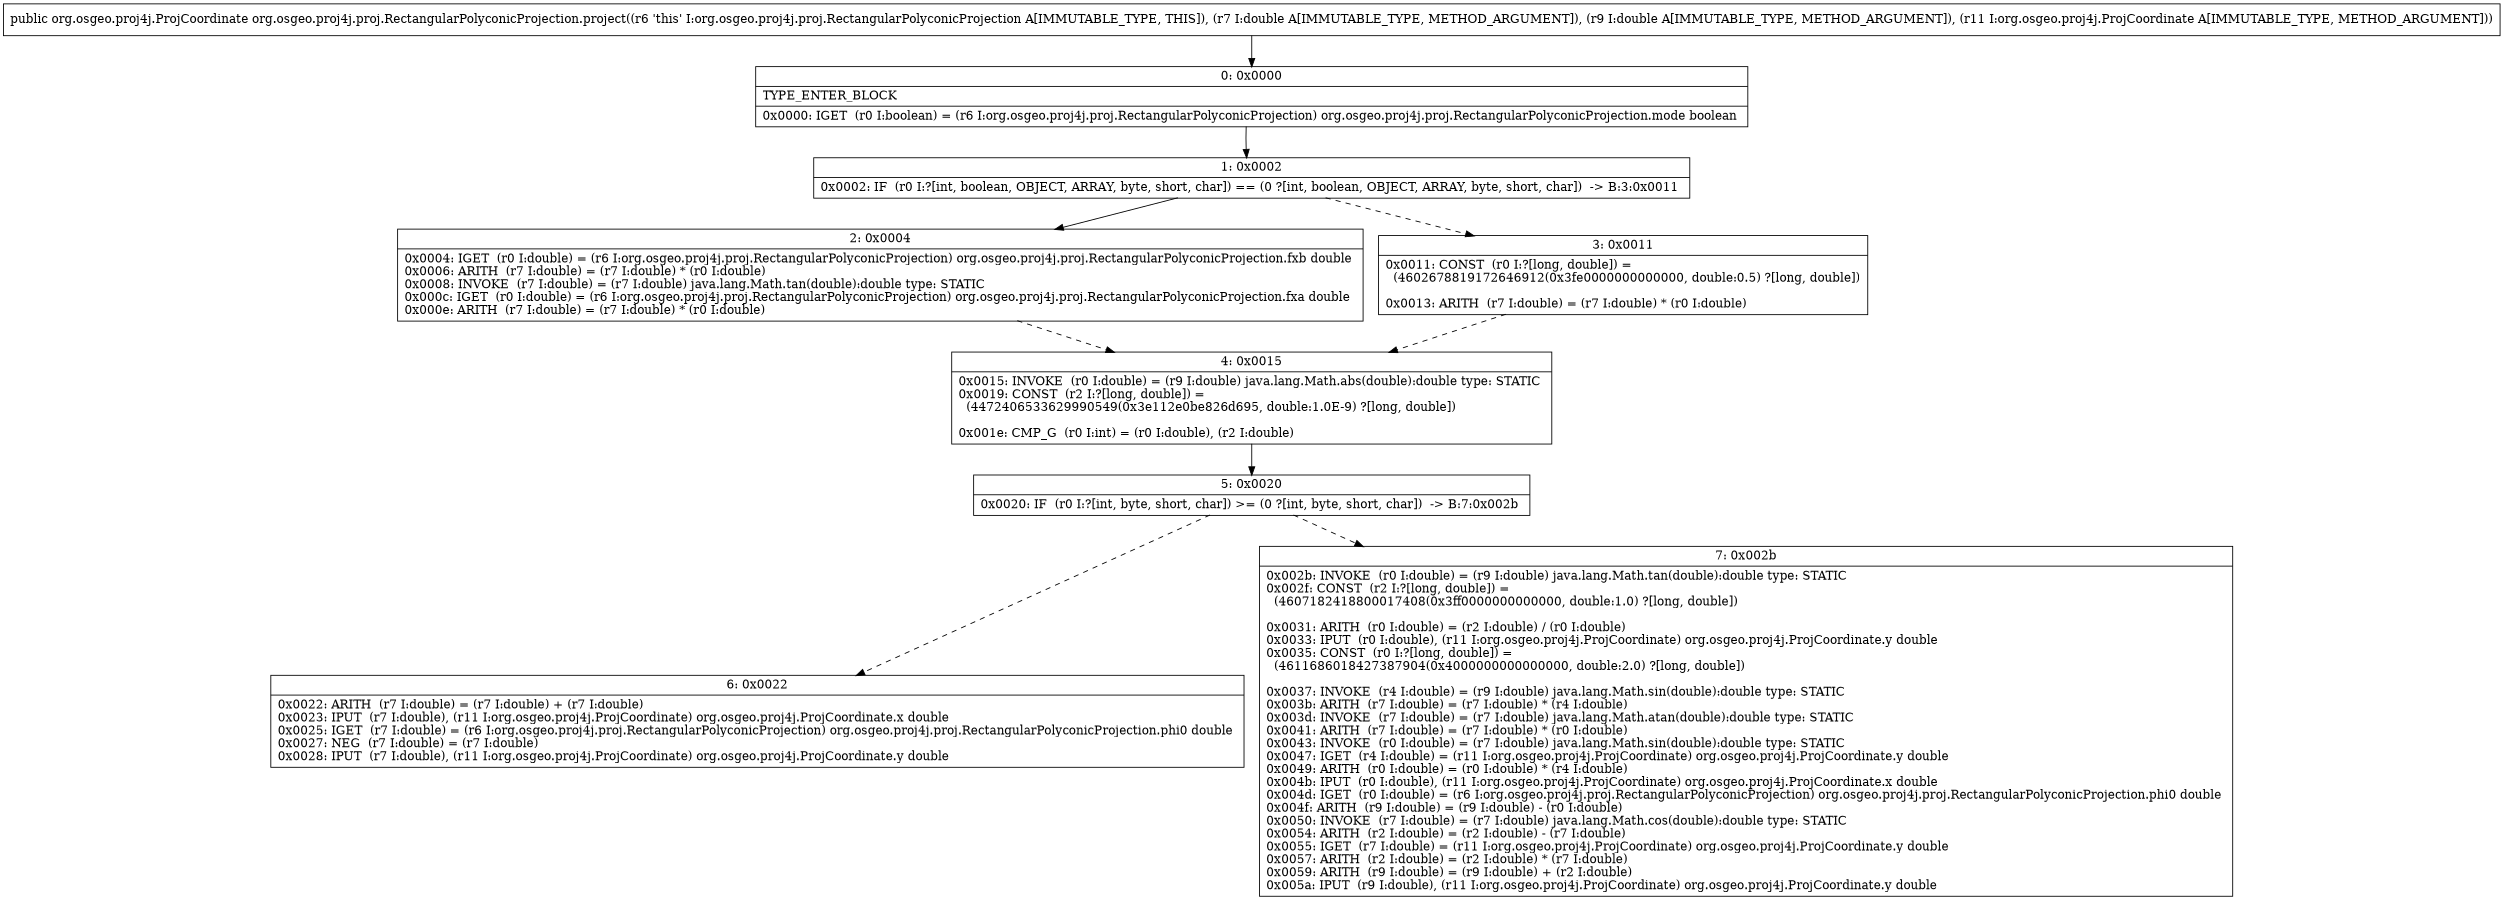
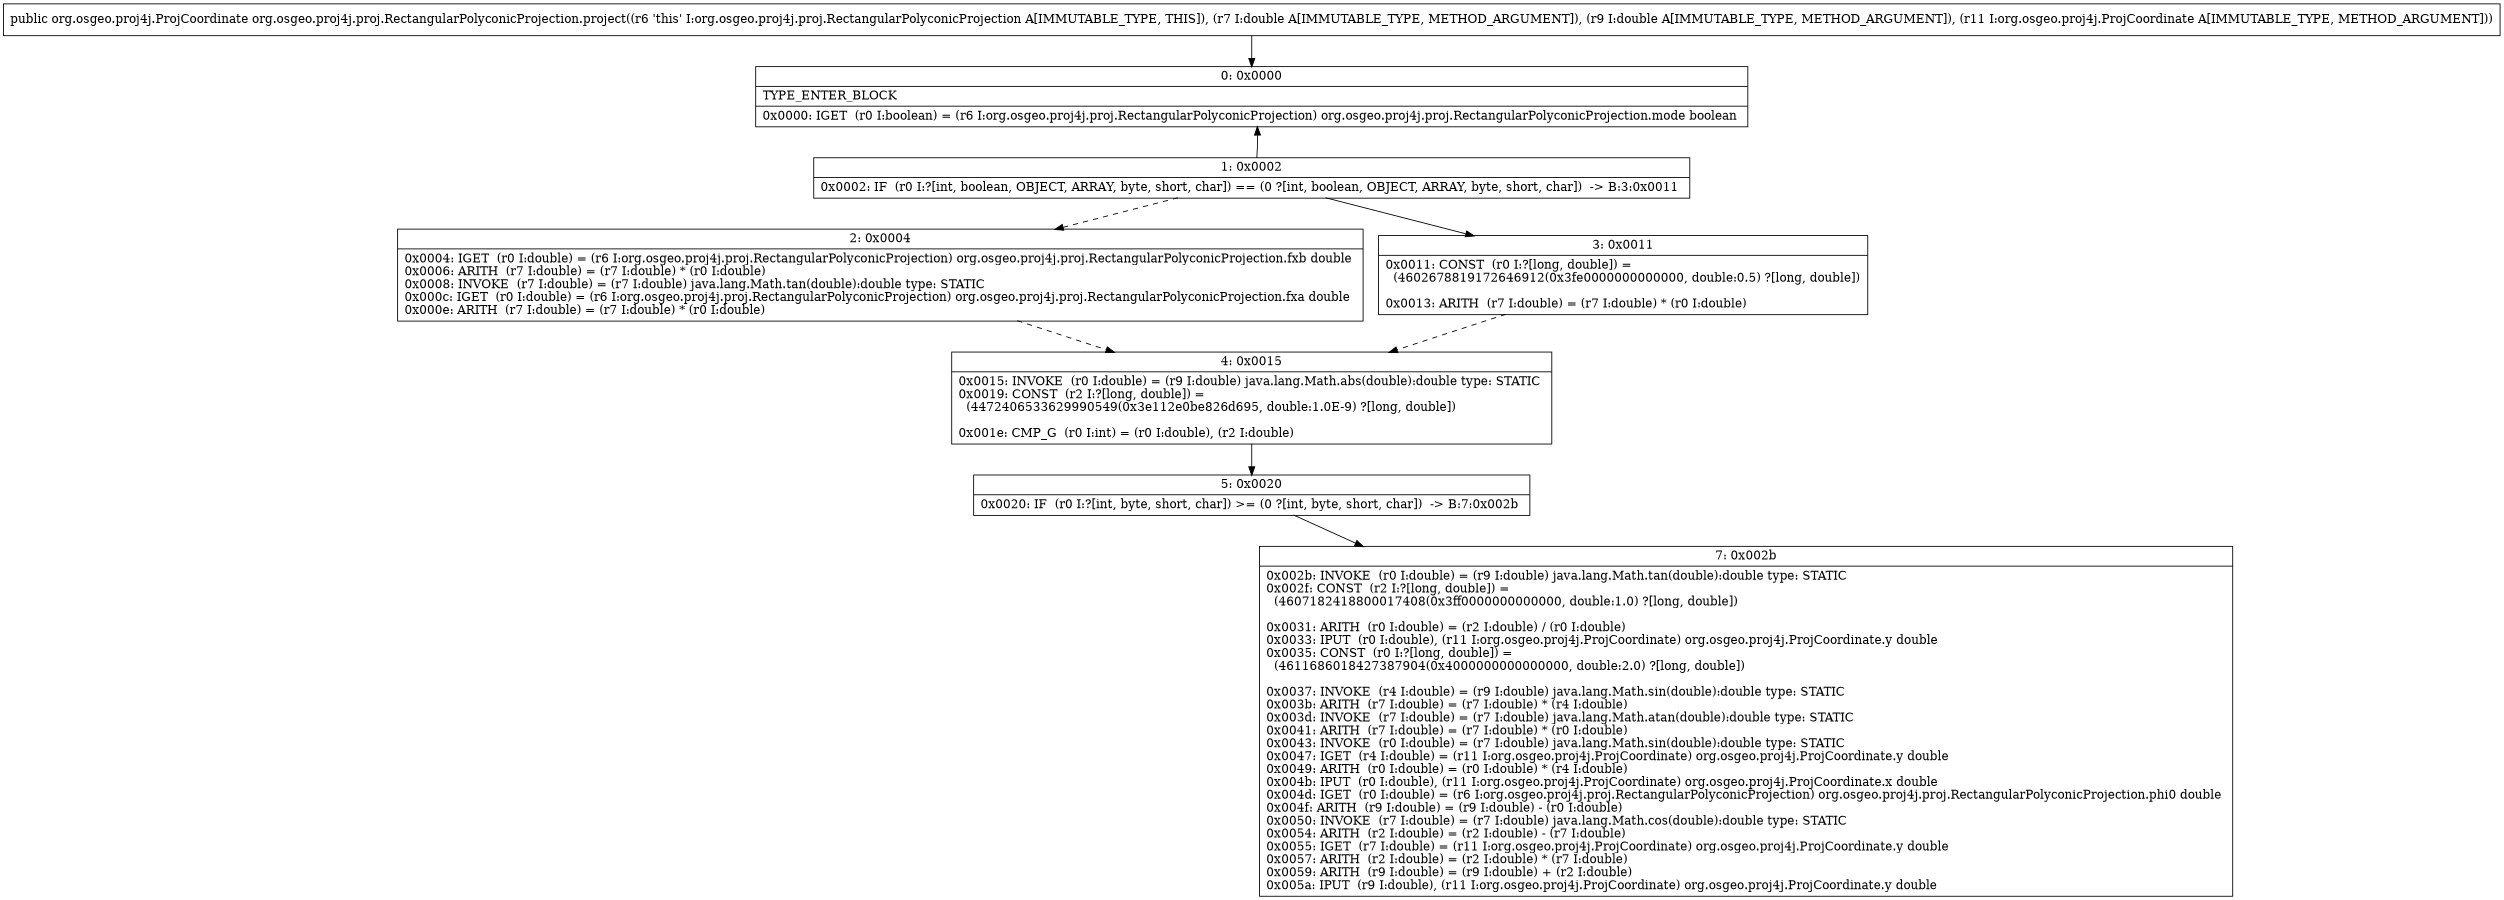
edge "0: 0x0000" -> "1: 0x0002": reversed
edge "1: 0x0002" -> "2: 0x0004": style solid -> dashed
edge "1: 0x0002" -> "3: 0x0011": style dashed -> solid
edge "5: 0x0020" -> "7: 0x002b": style dashed -> solid
node "6: 0x0022": removed
